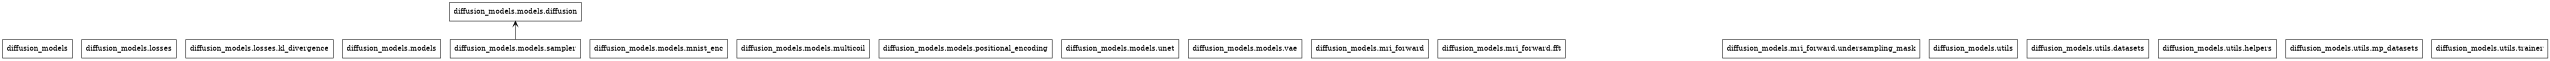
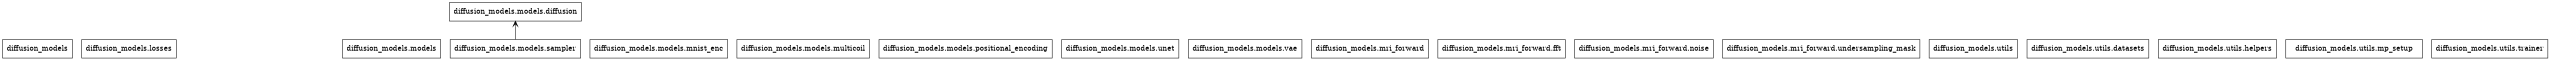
node "diffusion_models.losses.kl_divergence": removed
node "diffusion_models.mri_forward.noise": added
node "diffusion_models.utils.mp_datasets": label "diffusion_models.utils.mp_datasets" -> "diffusion_models.utils.mp_setup"
